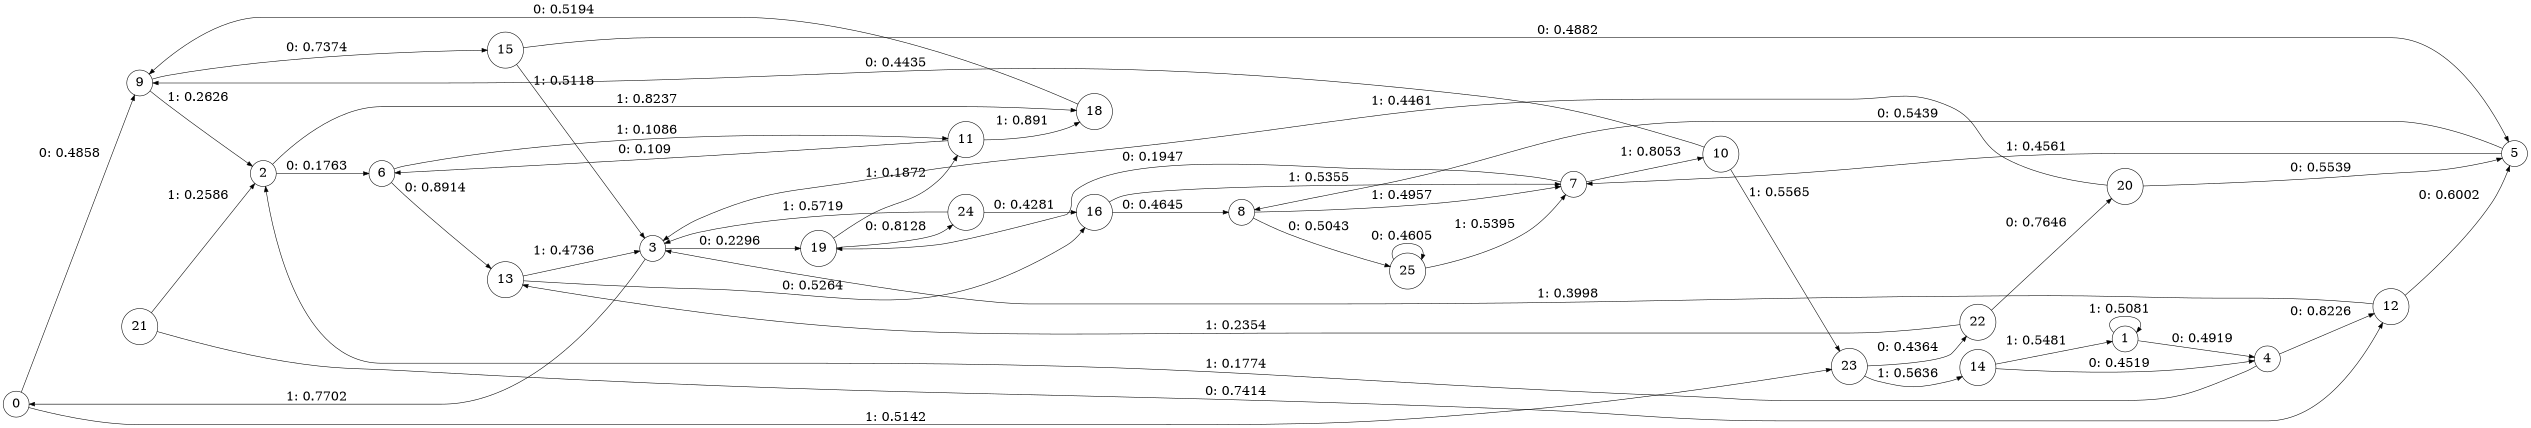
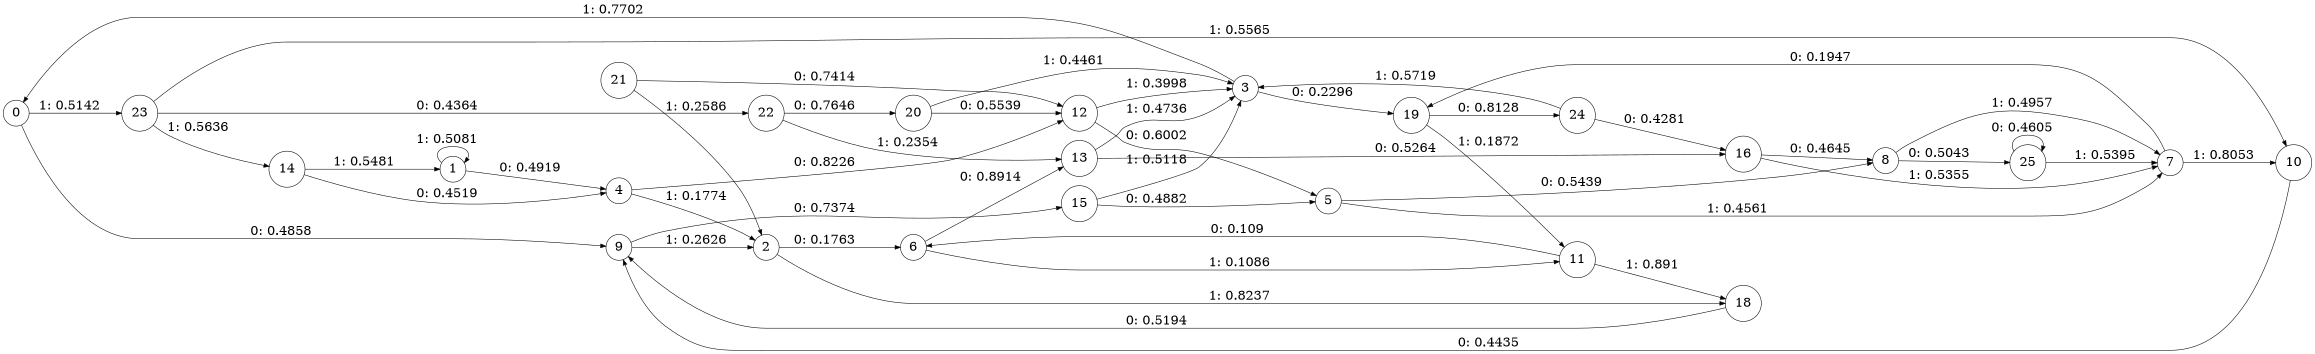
edge "20" -> "5": now "20" -> "12"
edge "10" -> "23": reversed
